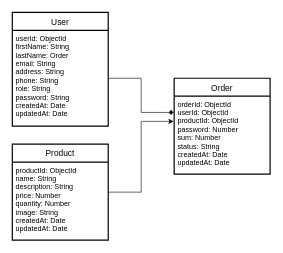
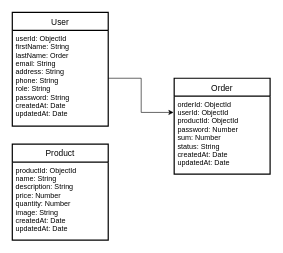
edge "userId: ObjectId firstName: String lastName: Order email: String address: String phone: String role: String password: String createdAt: Date updatedAt: Date" -> "orderId: ObjectId userId: ObjectId productId: ObjectId password: Number sum: Number status: String createdAt: Date updatedAt: Date": arrowhead diamond -> classic
edge "Product" -> "orderId: ObjectId userId: ObjectId productId: ObjectId password: Number sum: Number status: String createdAt: Date updatedAt: Date": removed
